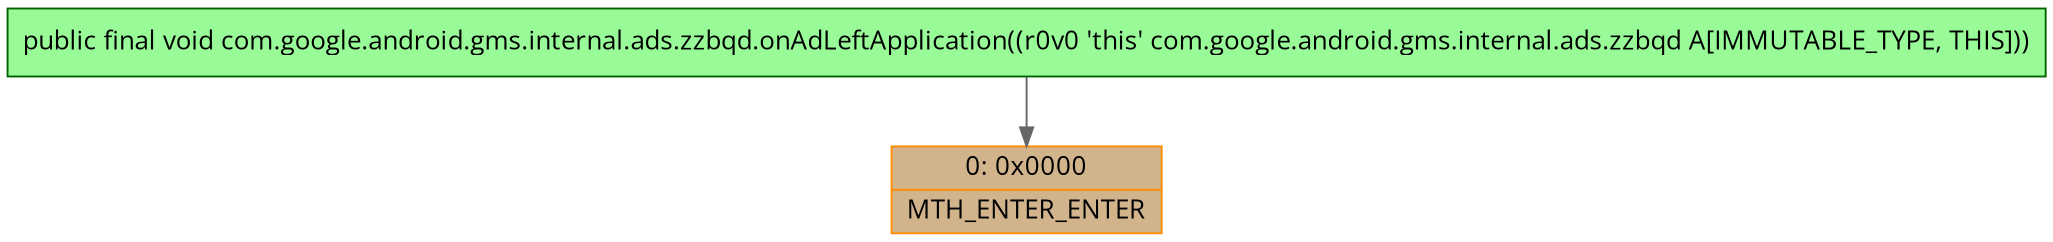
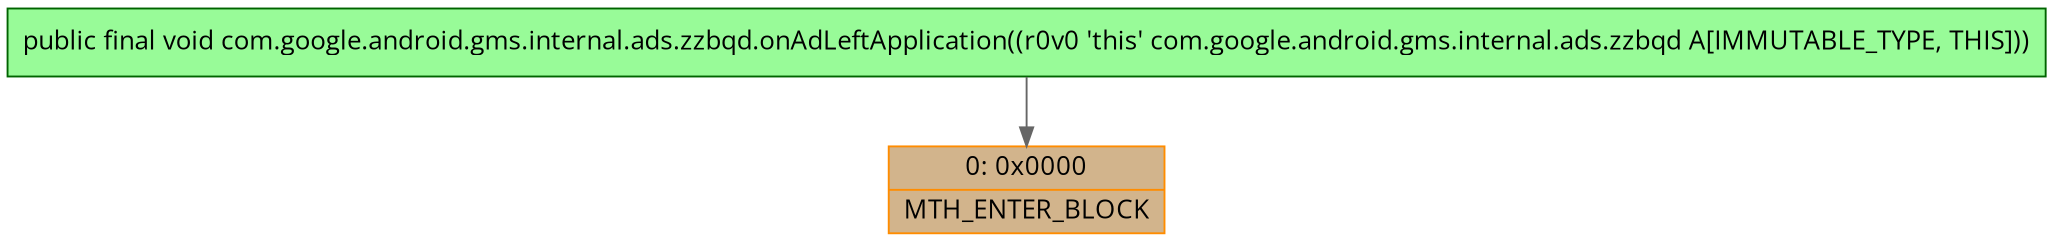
node "0: 0x0000": text "MTH_ENTER_ENTER" -> "MTH_ENTER_BLOCK"
